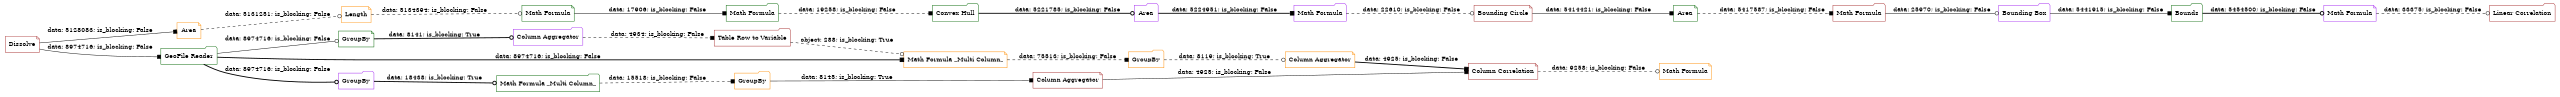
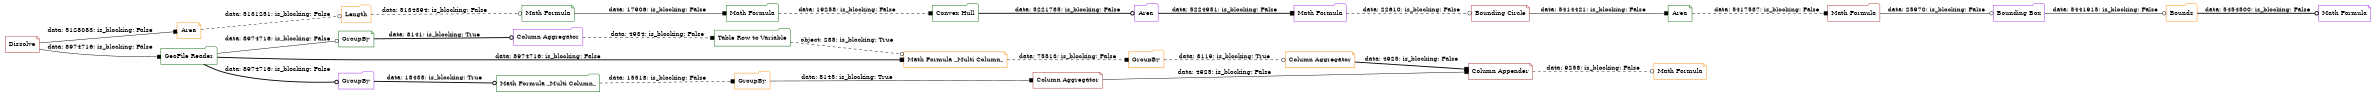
edge "Bounding Box" -> "Bounds": arrowhead box -> odot
node "Bounds": color darkgreen -> darkorange
node "Linear Correlation": removed
node "Length": shape note -> folder
node "Table Row to Variable": color brown -> darkgreen
node "Column Correlation": label "Column Correlation" -> "Column Appender"
